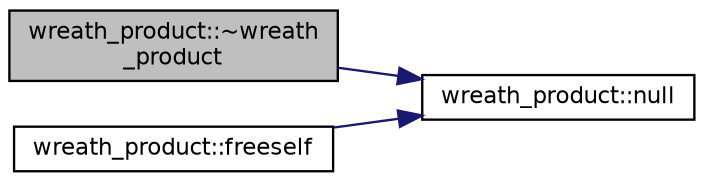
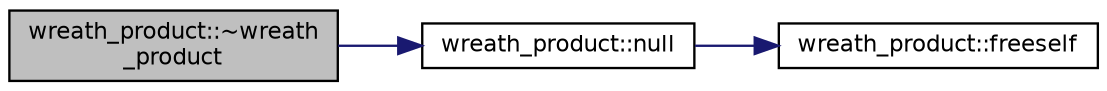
edge "wreath_product::freeself" -> "wreath_product::null": reversed
